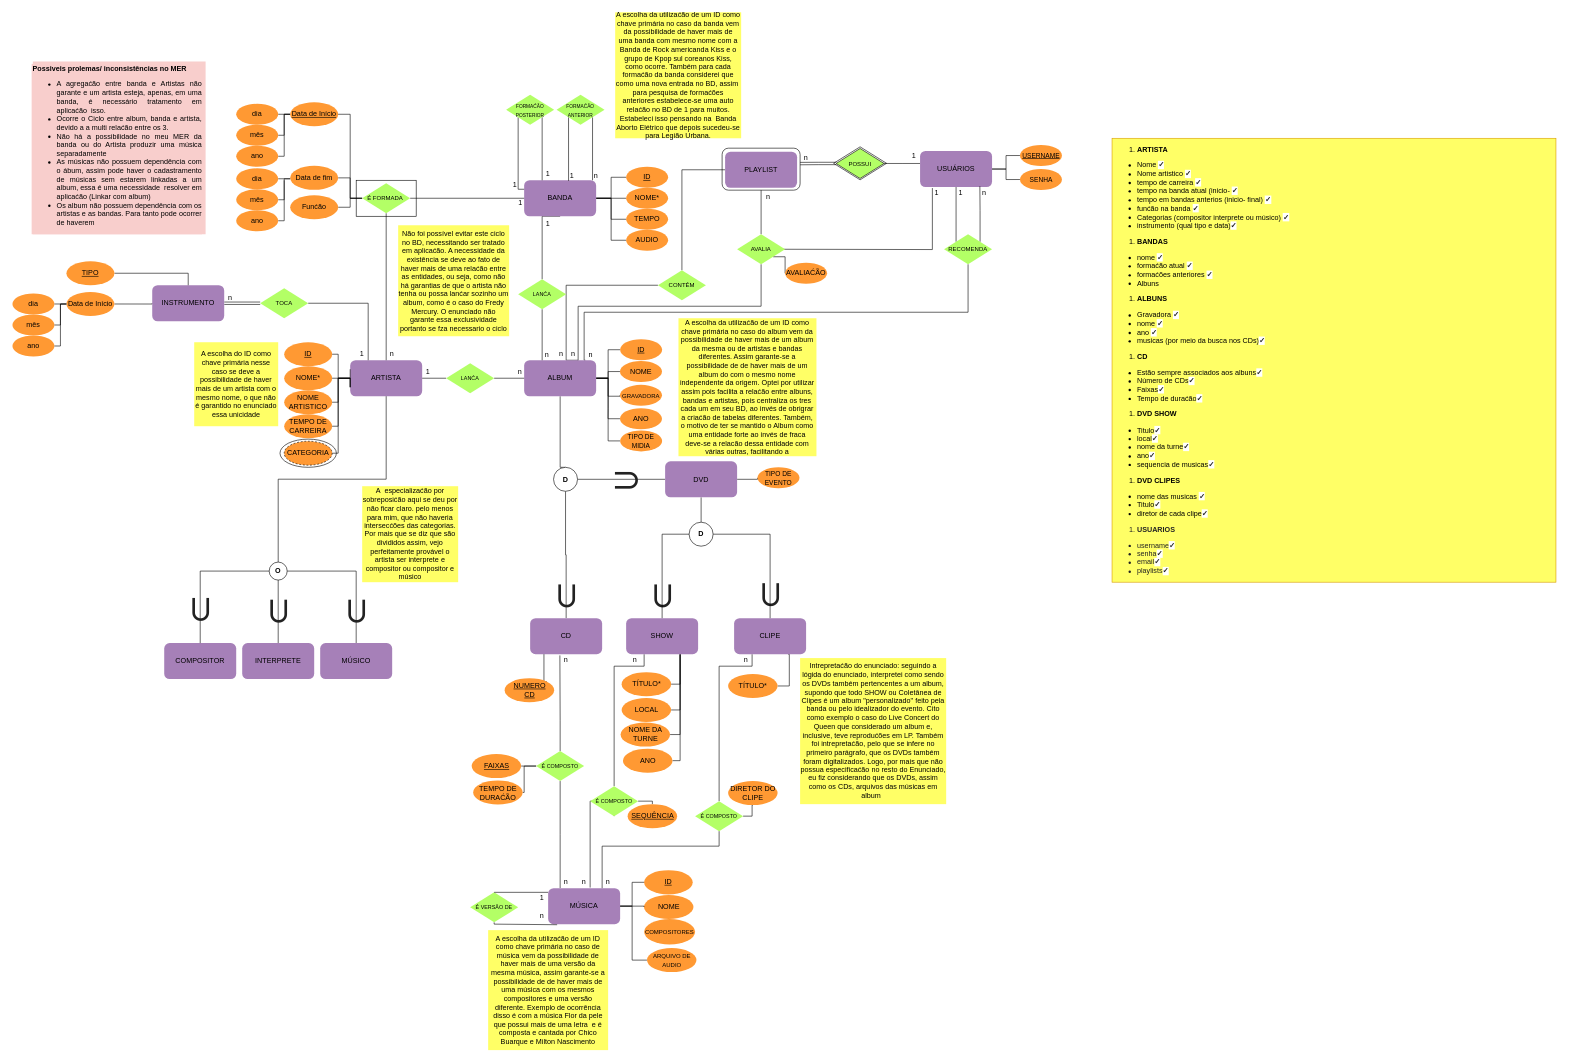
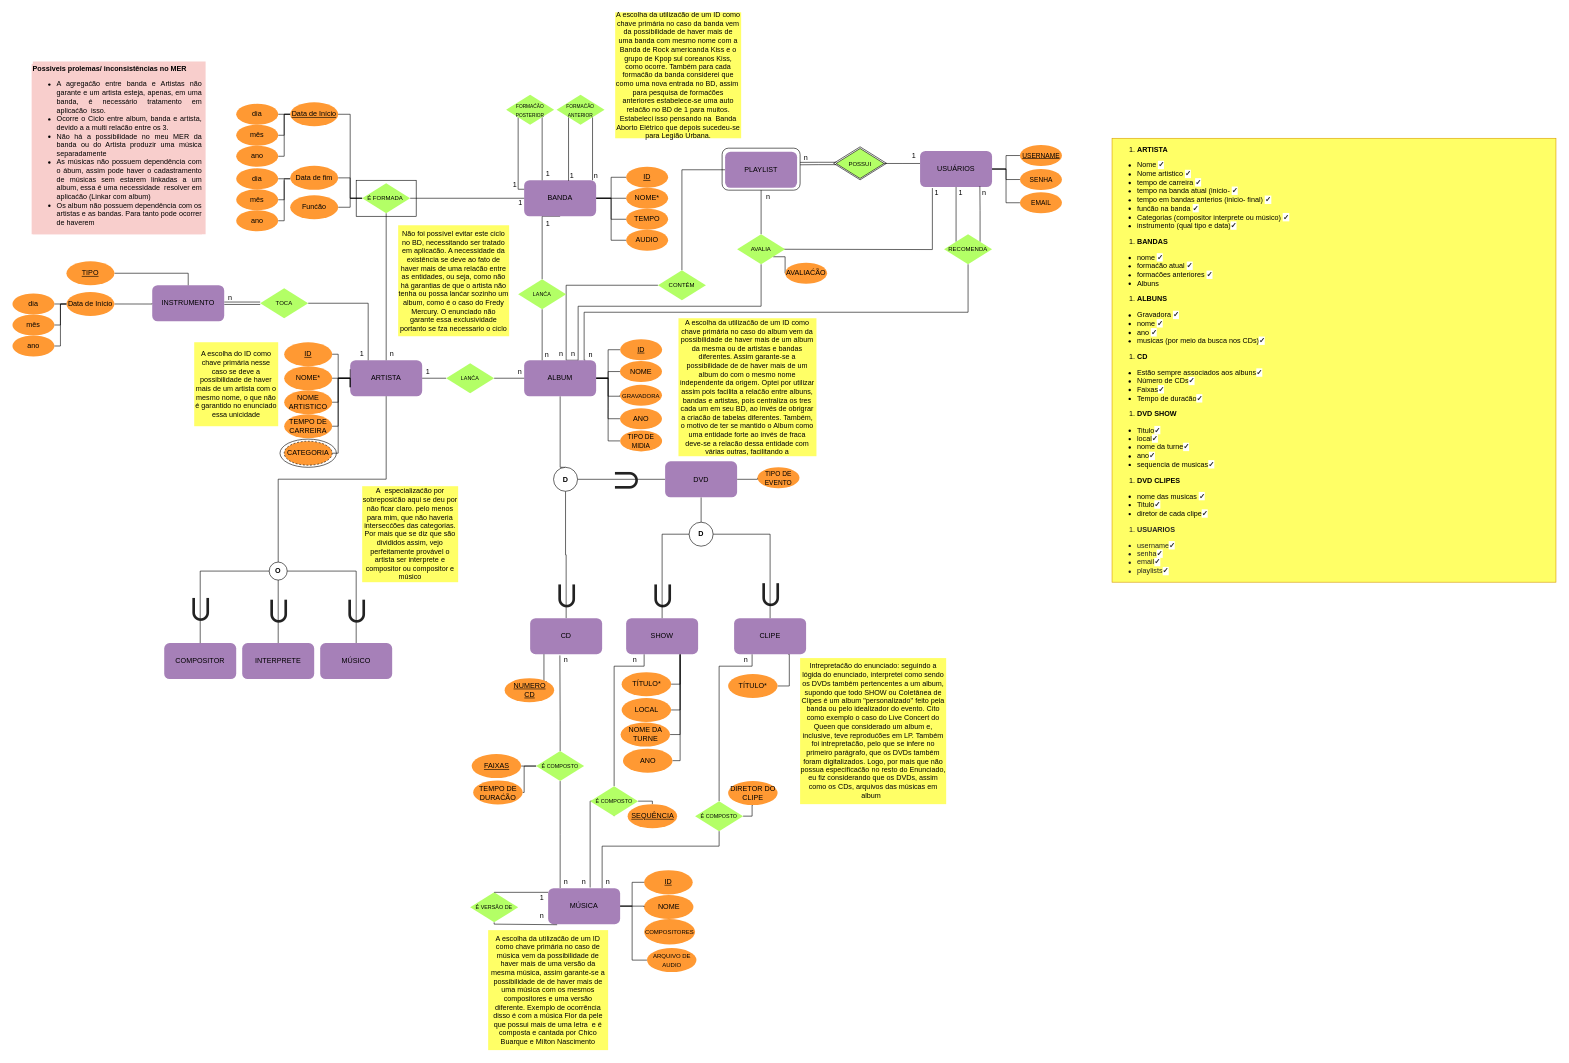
edge "USUÁRIOS" -- "EMAIL": added
node "EMAIL": added
